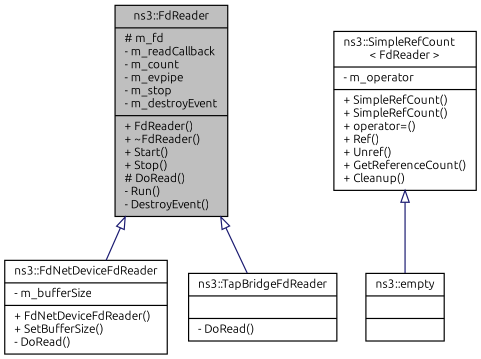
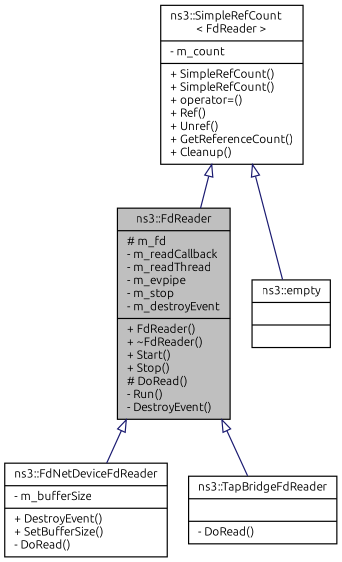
node "ns3::FdReader": text "- m_count" -> "- m_readThread"
node "ns3::SimpleRefCount": text "- m_operator" -> "- m_count"
edge "ns3::FdReader" -> "ns3::SimpleRefCount": added
node "ns3::FdNetDeviceFdReader": text "+ FdNetDeviceFdReader()" -> "+ DestroyEvent()"
